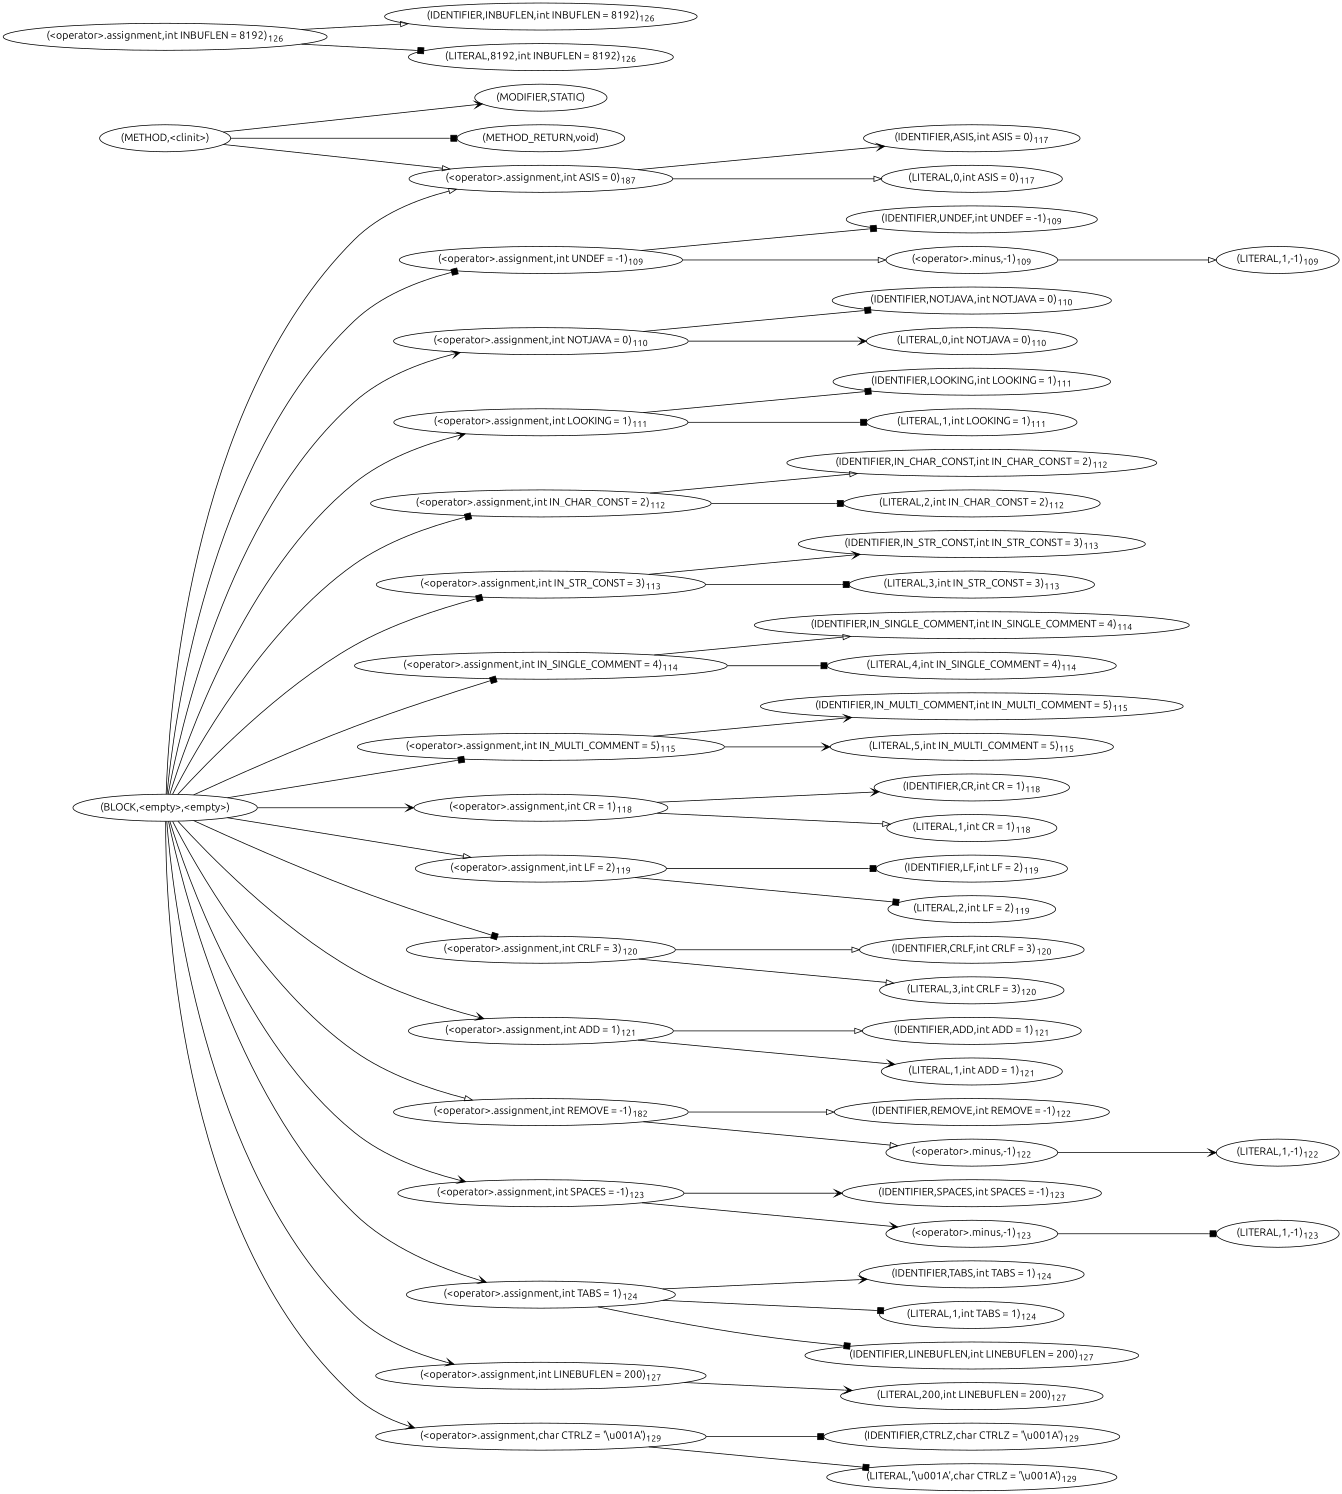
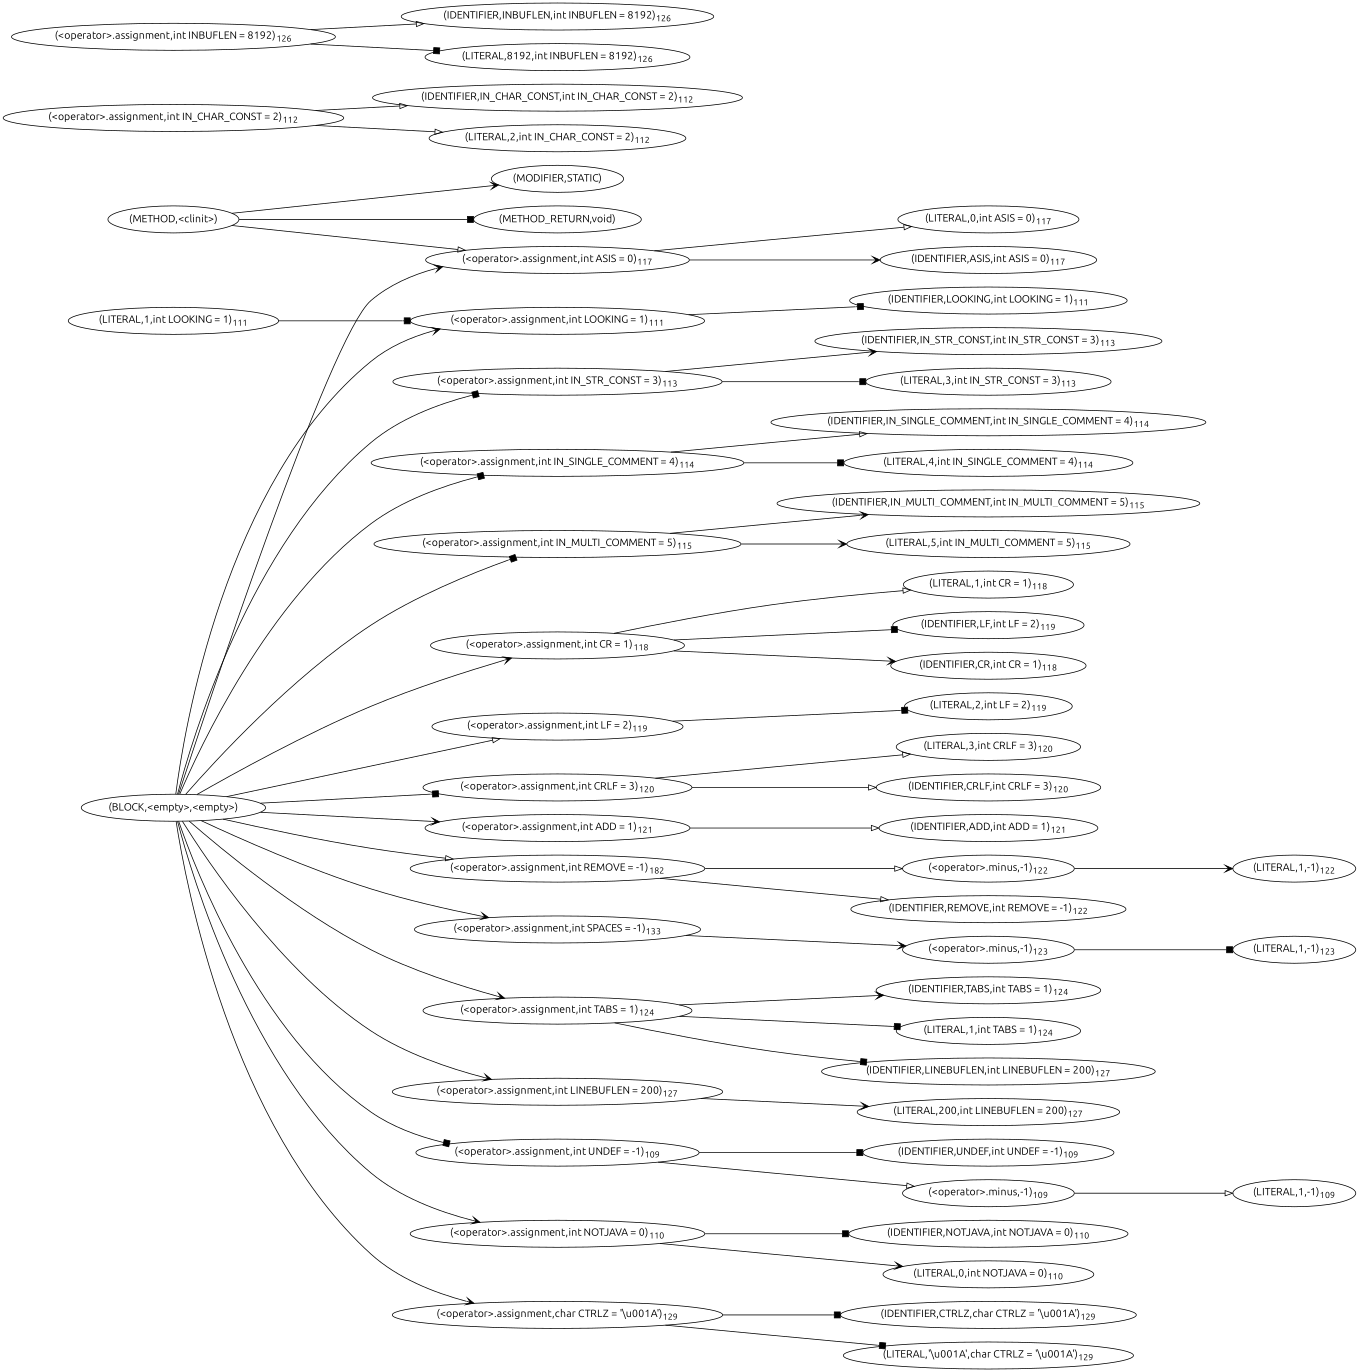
node "(<operator>.assignment,int ASIS = 0)": text "187" -> "117"
edge "(<operator>.assignment,int LOOKING = 1)" -> "(LITERAL,1,int LOOKING = 1)": reversed
edge "(BLOCK,<empty>,<empty>)" -> "(<operator>.assignment,int ASIS = 0)": arrowhead onormal -> vee
edge "(<operator>.assignment,int IN_CHAR_CONST = 2)" -> "(LITERAL,2,int IN_CHAR_CONST = 2)": arrowhead box -> onormal
edge "(BLOCK,<empty>,<empty>)" -> "(<operator>.assignment,int IN_CHAR_CONST = 2)": removed
edge "(<operator>.assignment,int LF = 2)" -> "(IDENTIFIER,LF,int LF = 2)": now "(<operator>.assignment,int CR = 1)" -> "(IDENTIFIER,LF,int LF = 2)"
node "(LITERAL,1,int ADD = 1)": removed
node "(<operator>.assignment,int SPACES = -1)": text "123" -> "133"
node "(IDENTIFIER,SPACES,int SPACES = -1)": removed
